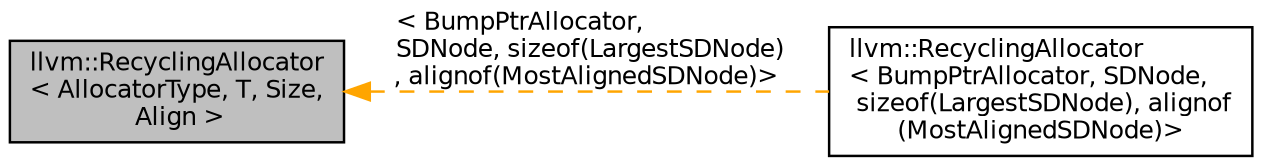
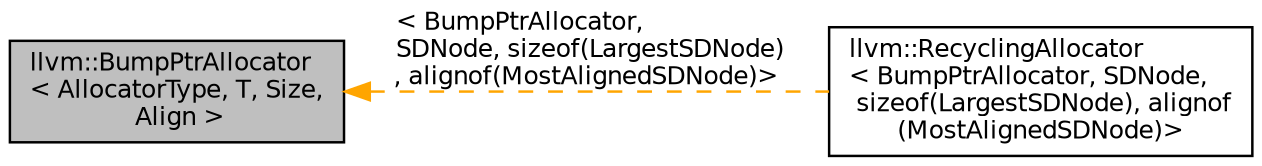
node "llvm::RecyclingAllocator < AllocatorType, T, Size, Align >": label "llvm::RecyclingAllocator < AllocatorType, T, Size, Align >" -> "llvm::BumpPtrAllocator < AllocatorType, T, Size, Align >"
